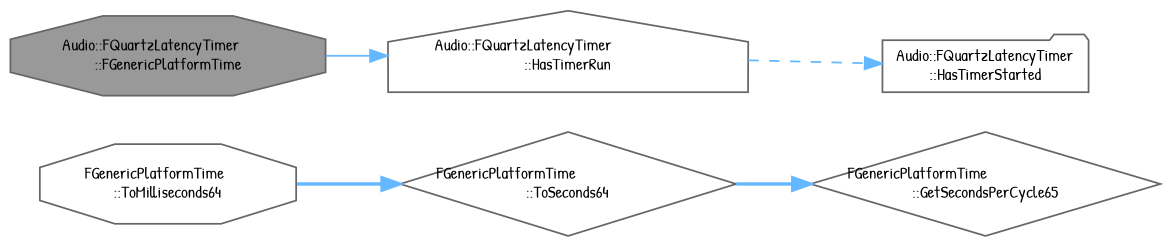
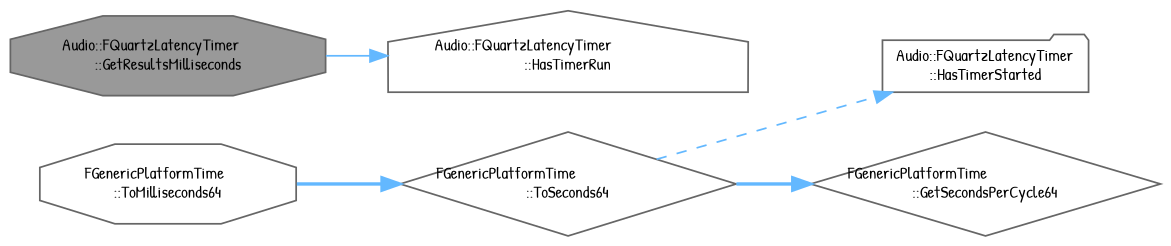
node "Audio::FQuartzLatencyTimer ::FGenericPlatformTime": label "Audio::FQuartzLatencyTimer ::FGenericPlatformTime" -> "Audio::FQuartzLatencyTimer ::GetResultsMilliseconds"
edge "Audio::FQuartzLatencyTimer ::HasTimerRun" -> "Audio::FQuartzLatencyTimer ::HasTimerStarted": now "FGenericPlatformTime ::ToSeconds64" -> "Audio::FQuartzLatencyTimer ::HasTimerStarted"
node "FGenericPlatformTime ::GetSecondsPerCycle65": label "FGenericPlatformTime ::GetSecondsPerCycle65" -> "FGenericPlatformTime ::GetSecondsPerCycle64"
